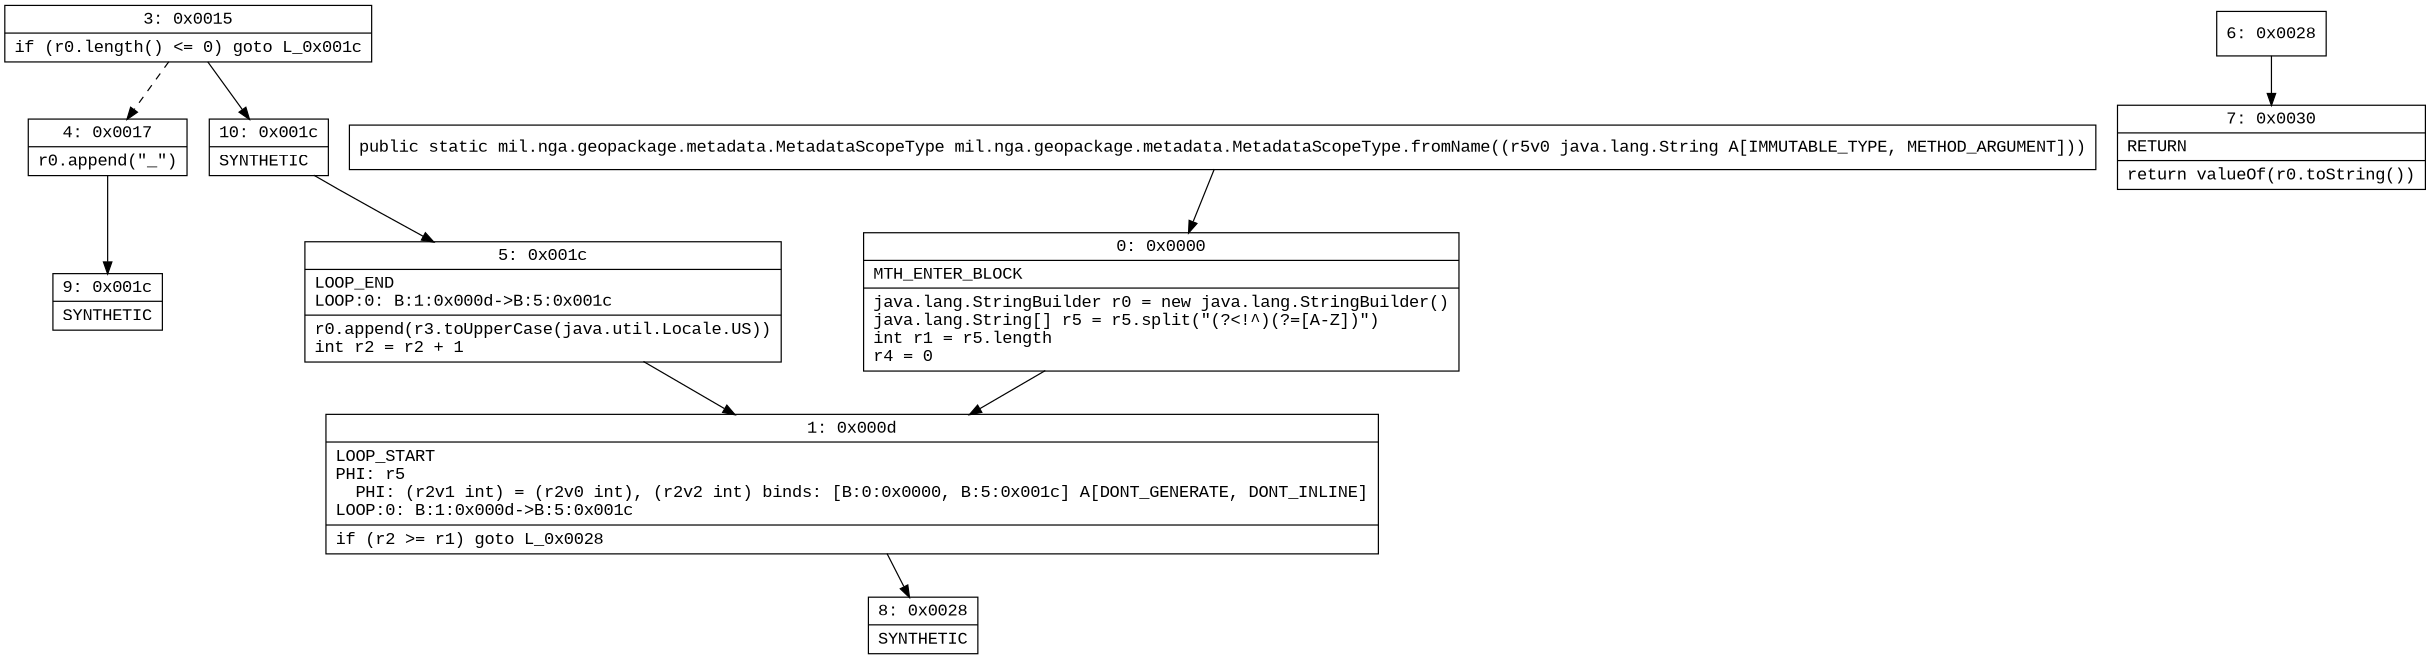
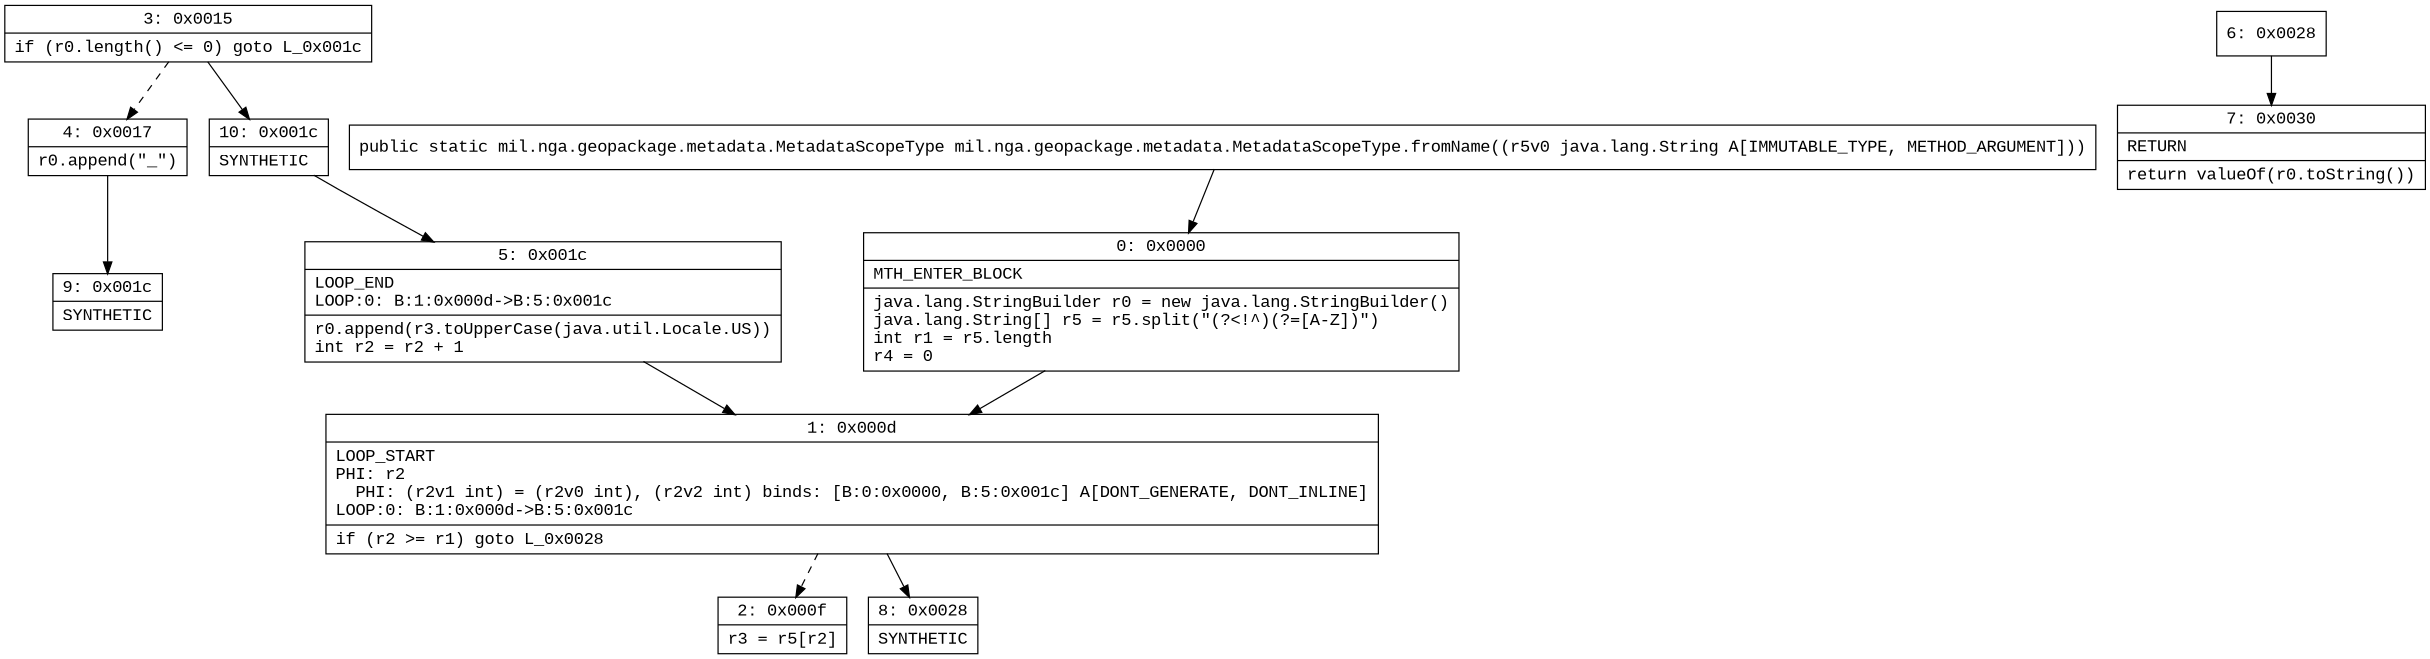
node "1: 0x000d": text "PHI: r5" -> "PHI: r2"
node "2: 0x000f": added
